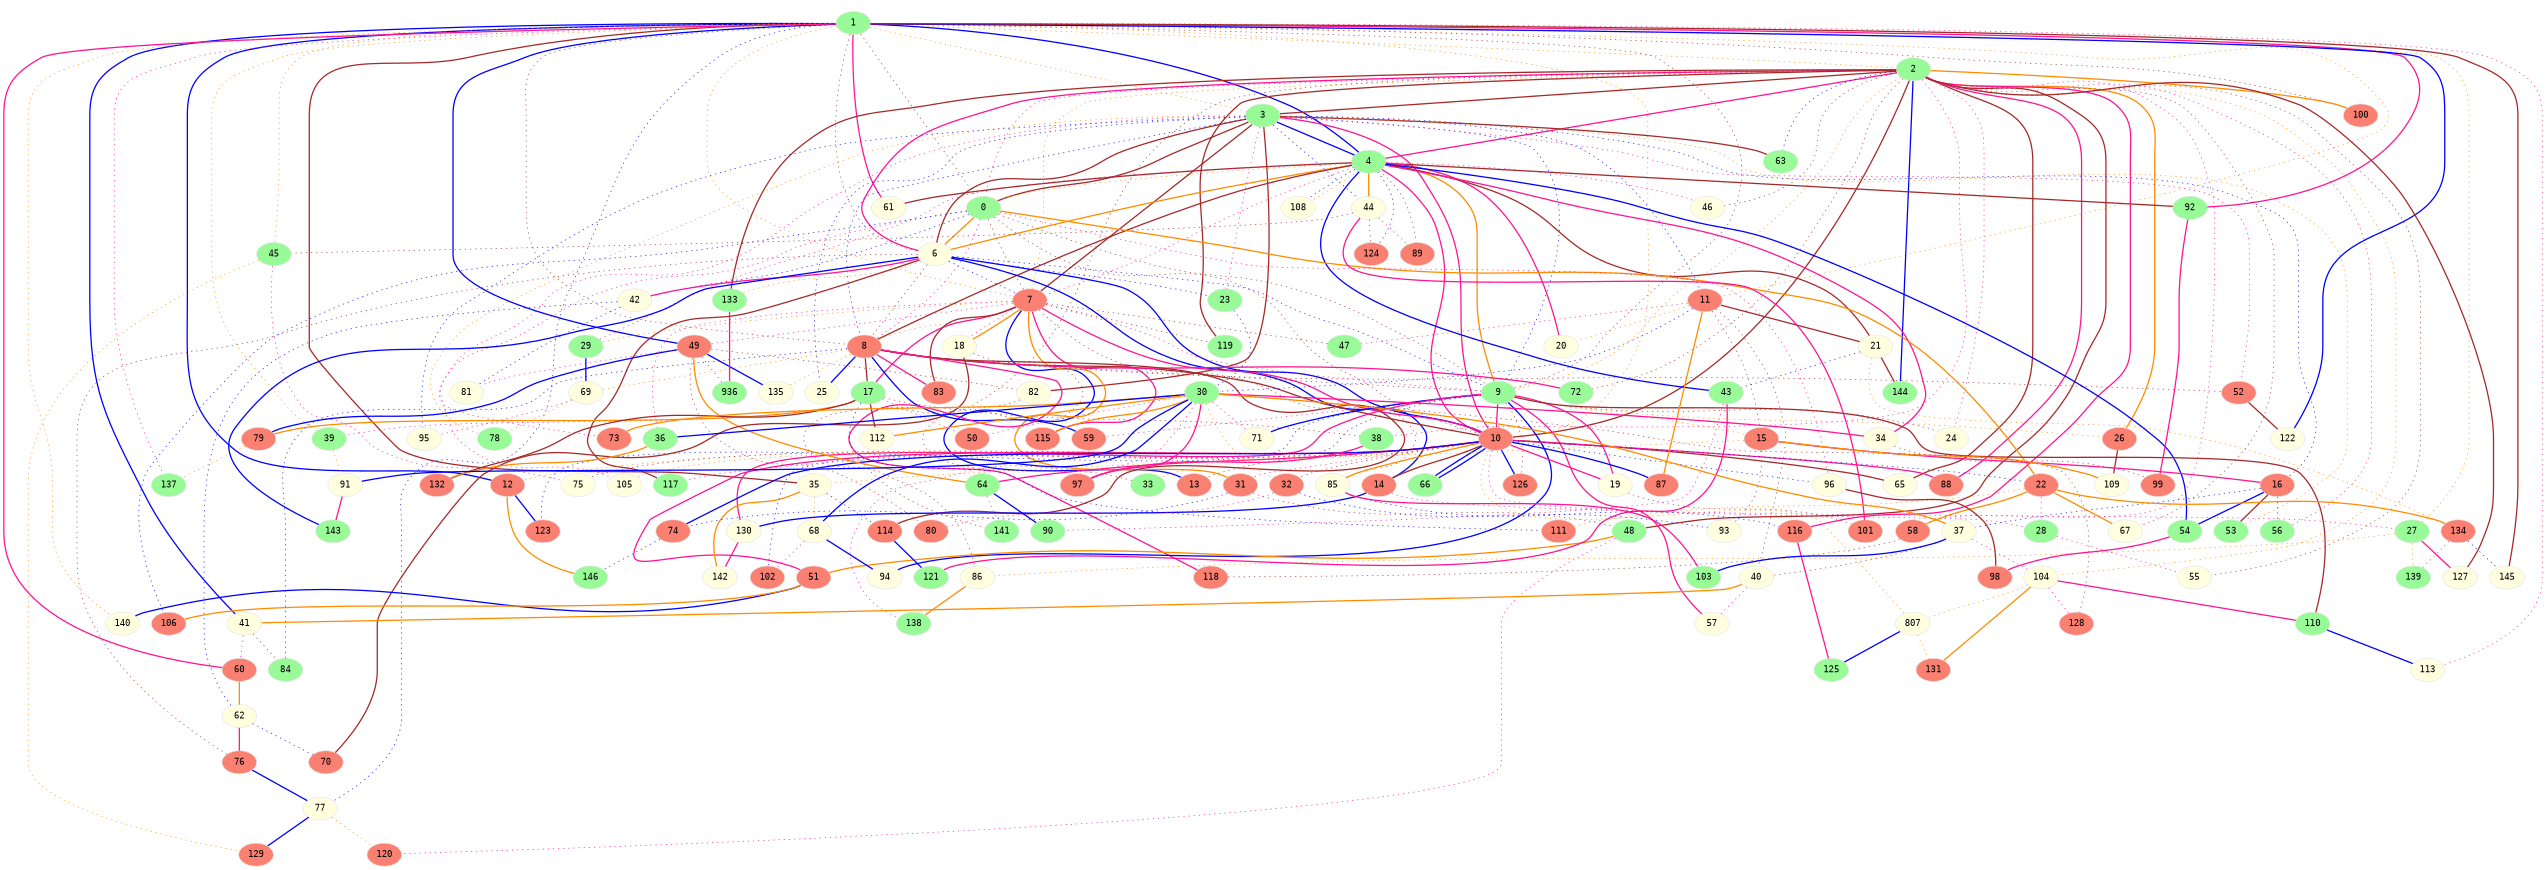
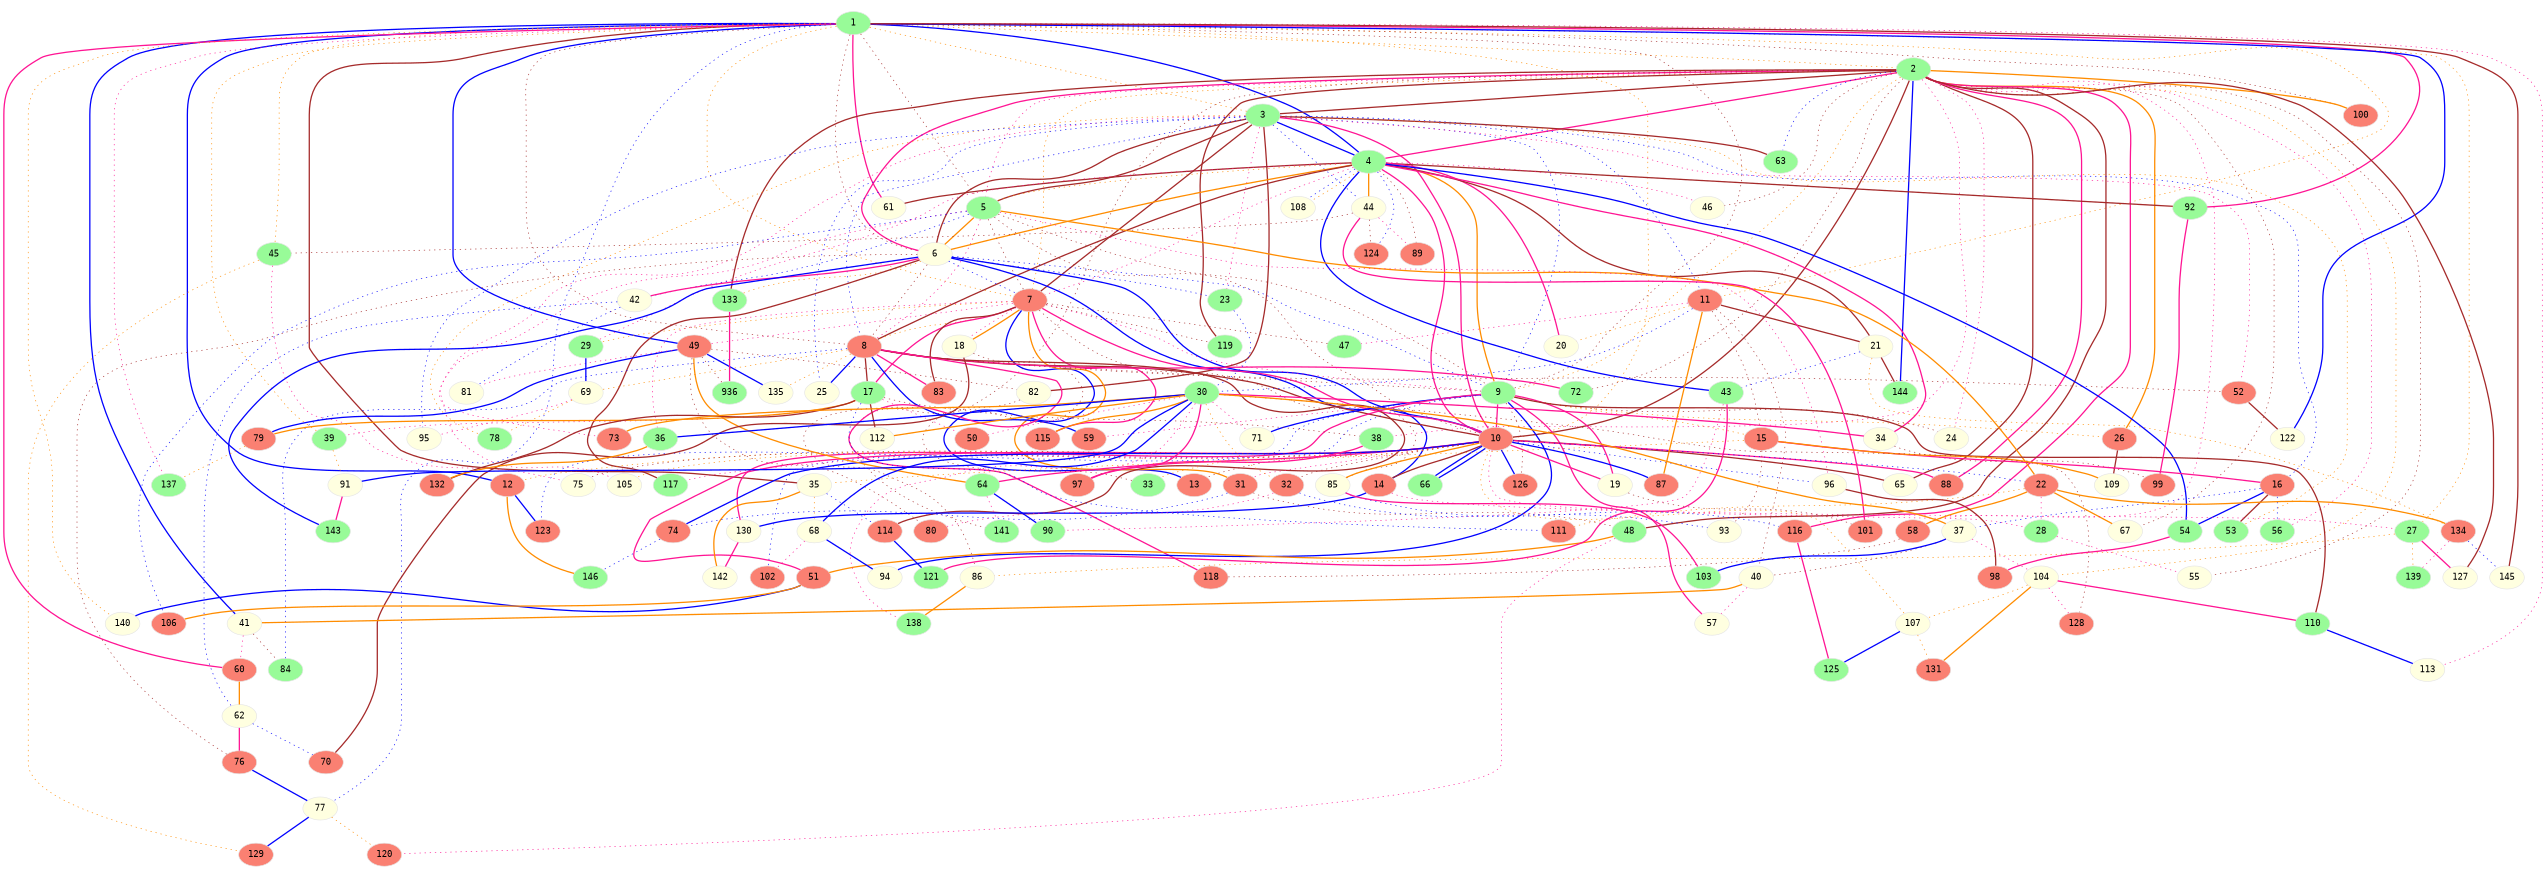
node "0": label "0" -> "5"
node "807": label "807" -> "107"
